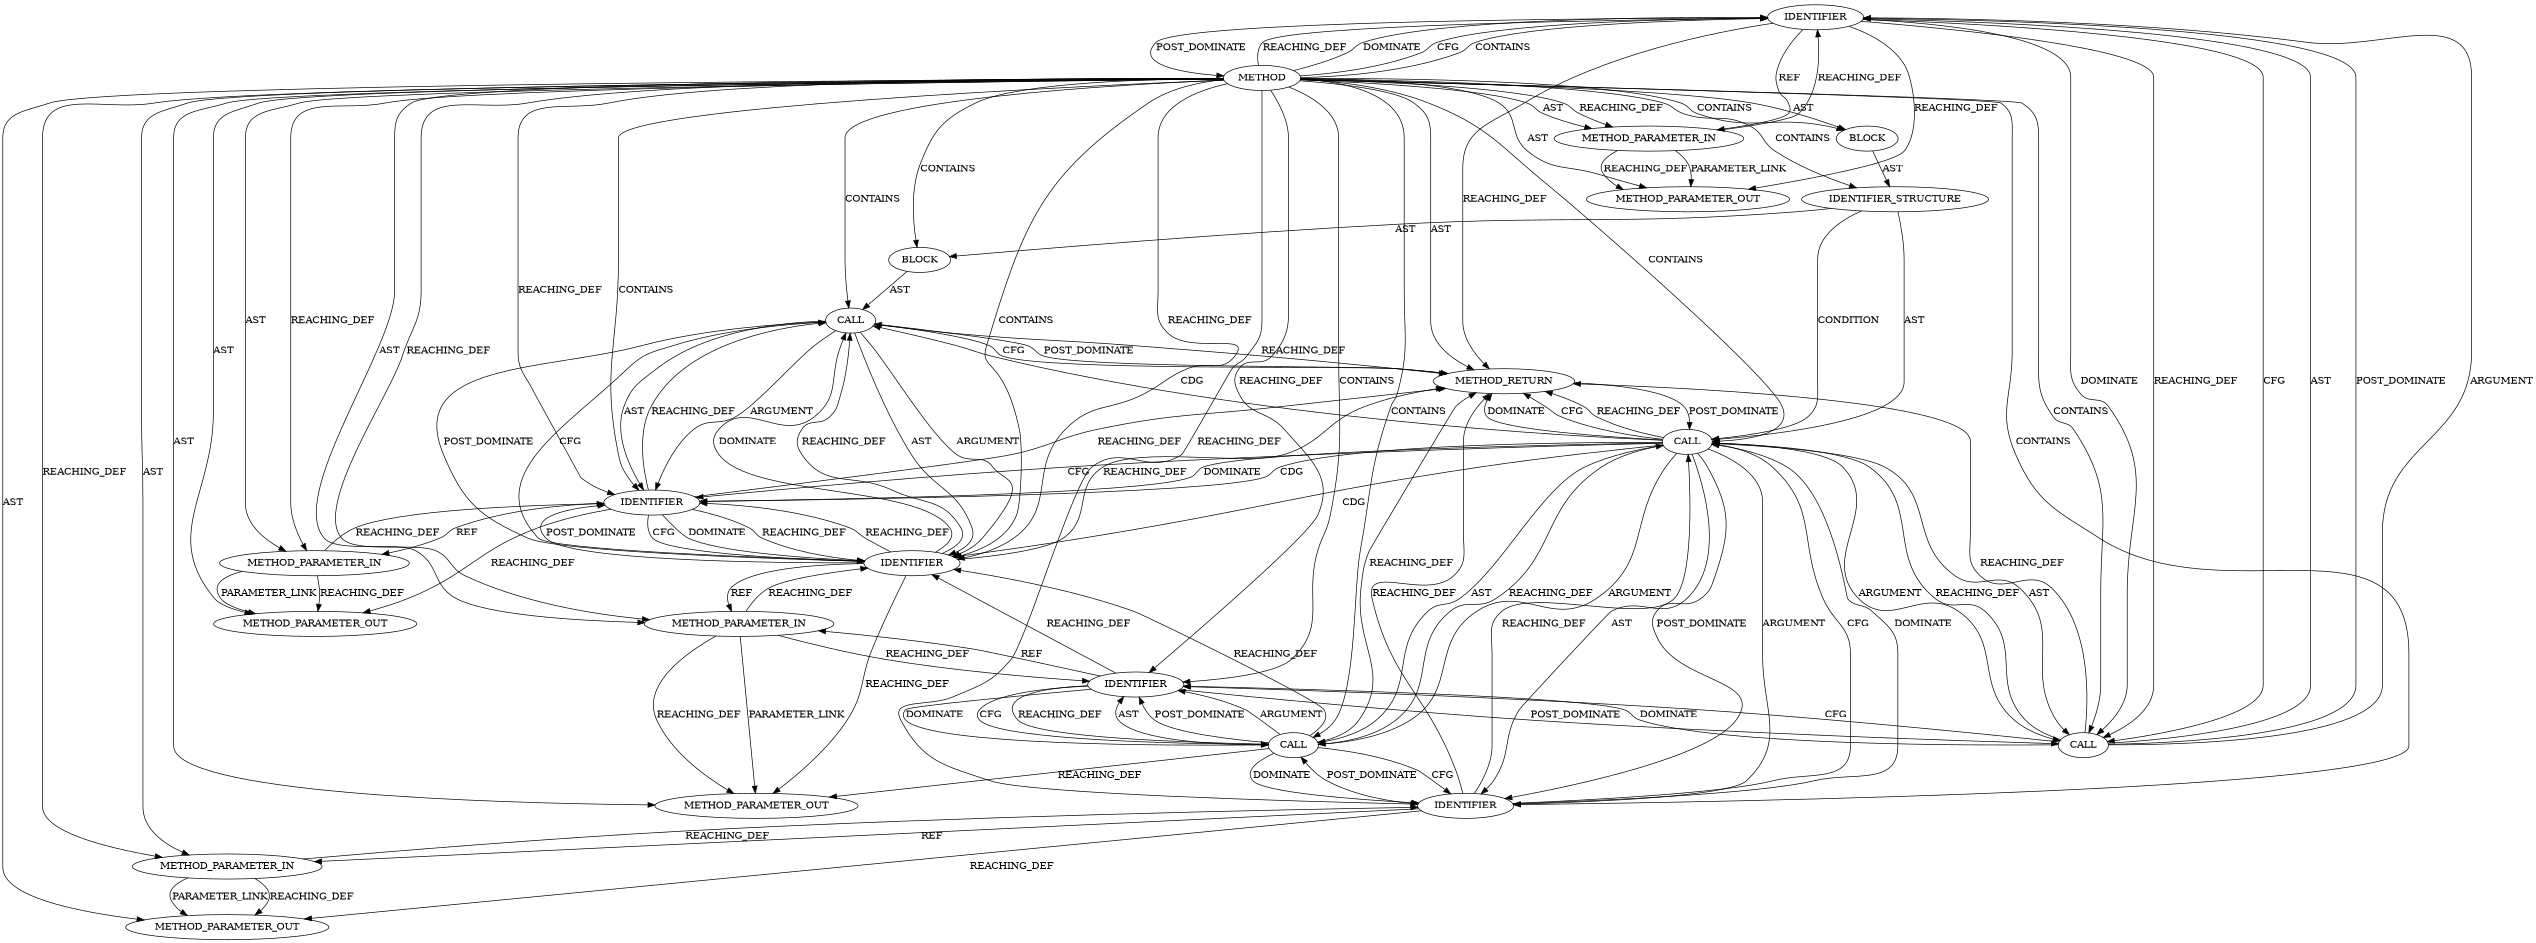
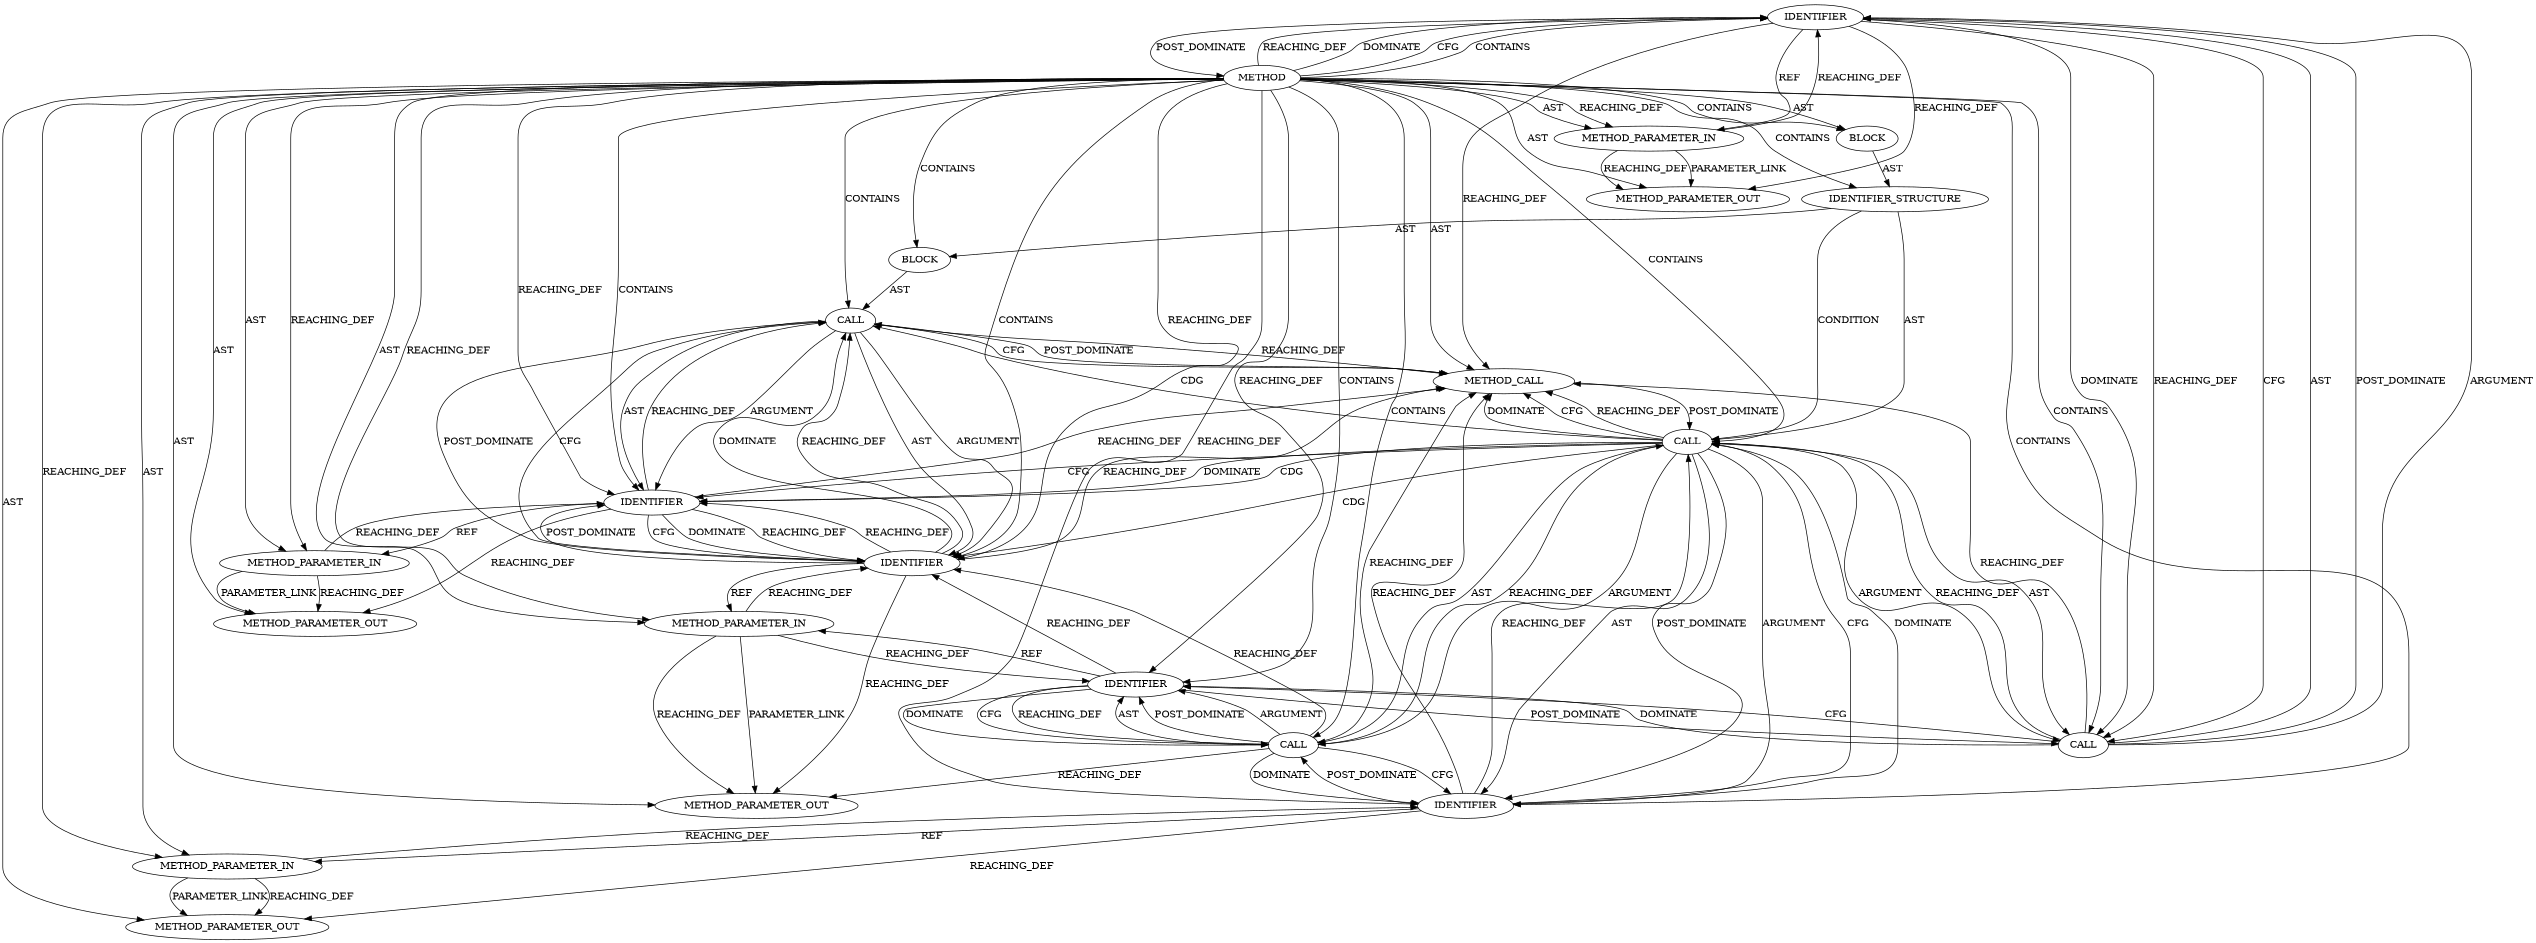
node "METHOD_RETURN": label "METHOD_RETURN" -> "METHOD_CALL"
